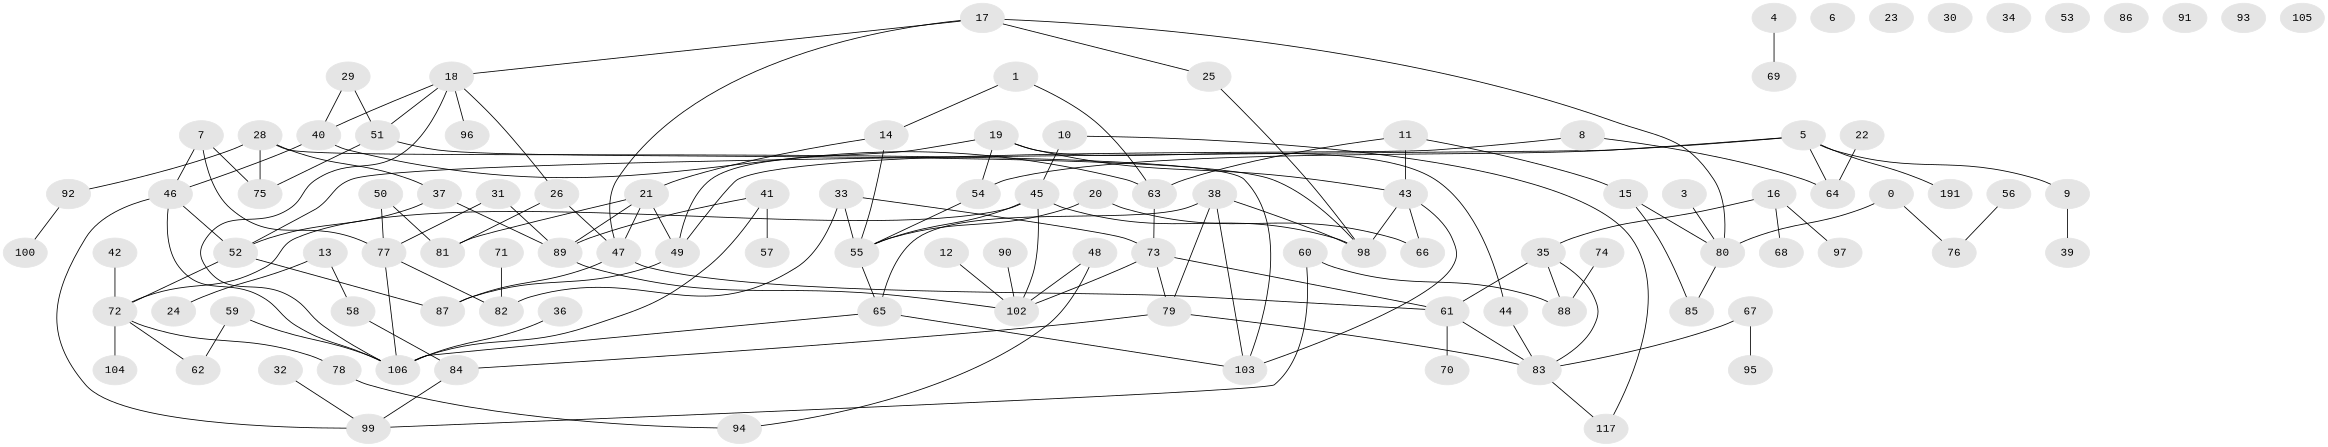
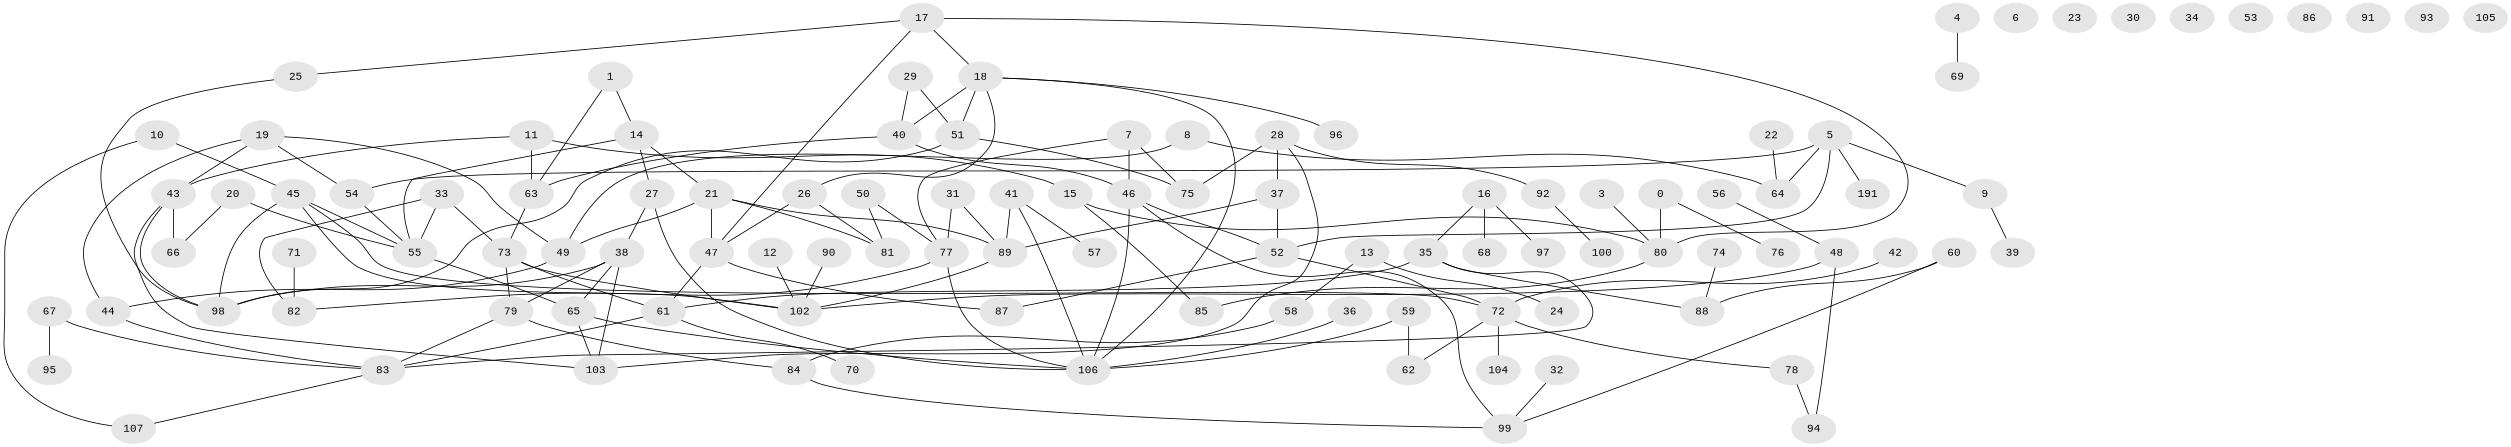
node "27": added
edge "56" -- "76": now "56" -- "48"
edge "49" -- "87": now "49" -- "44"
node "117": label "117" -> "107"
